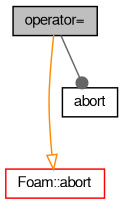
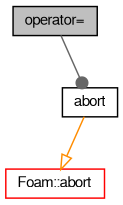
edge "operator=" -> "Foam::abort": now "abort" -> "Foam::abort"
